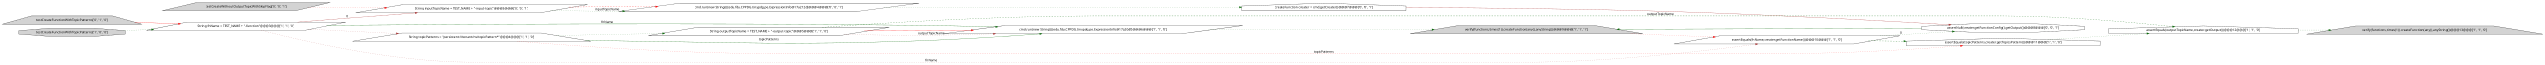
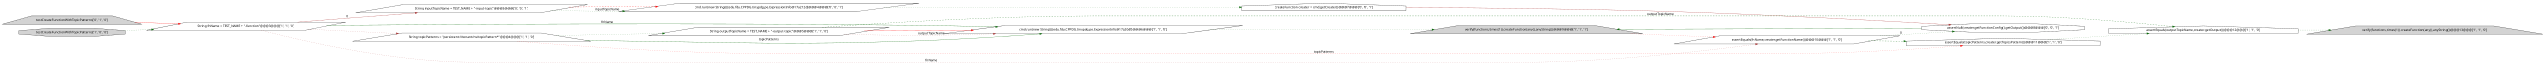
node "testCreateWithoutOutputTopicWithSkipFlag['0', '0', '1']": removed
